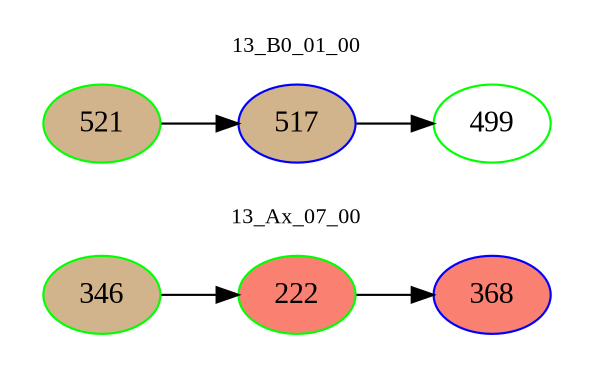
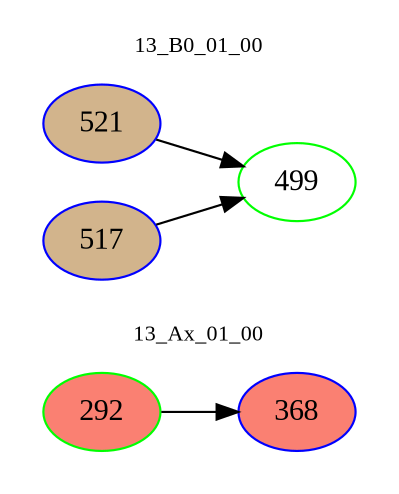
node "521": color green -> blue
edge "521" -> "517": now "521" -> "499"
cluster "13_Ax_07_00": label "13_Ax_07_00" -> "13_Ax_01_00"
node "346": removed
node "222": label "222" -> "292"
